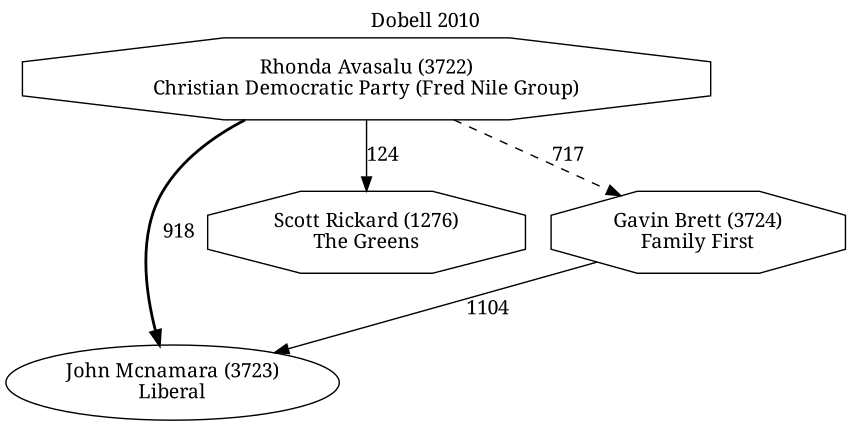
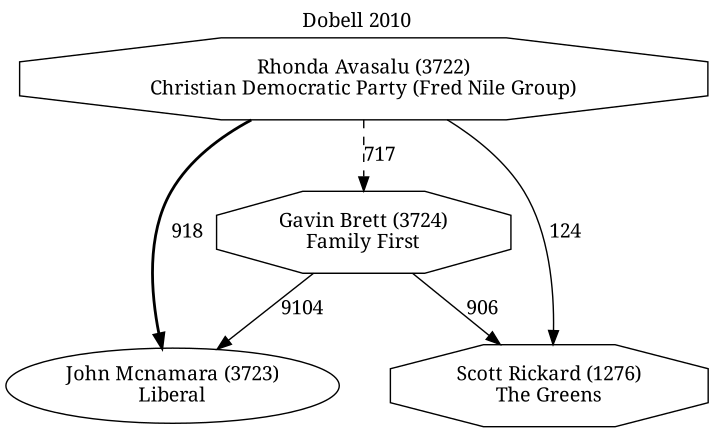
edge "Gavin Brett (3724) Family First" -> "Scott Rickard (1276) The Greens": added, label "906"
edge "Gavin Brett (3724) Family First" -> "John Mcnamara (3723) Liberal": label "1104" -> "9104"
